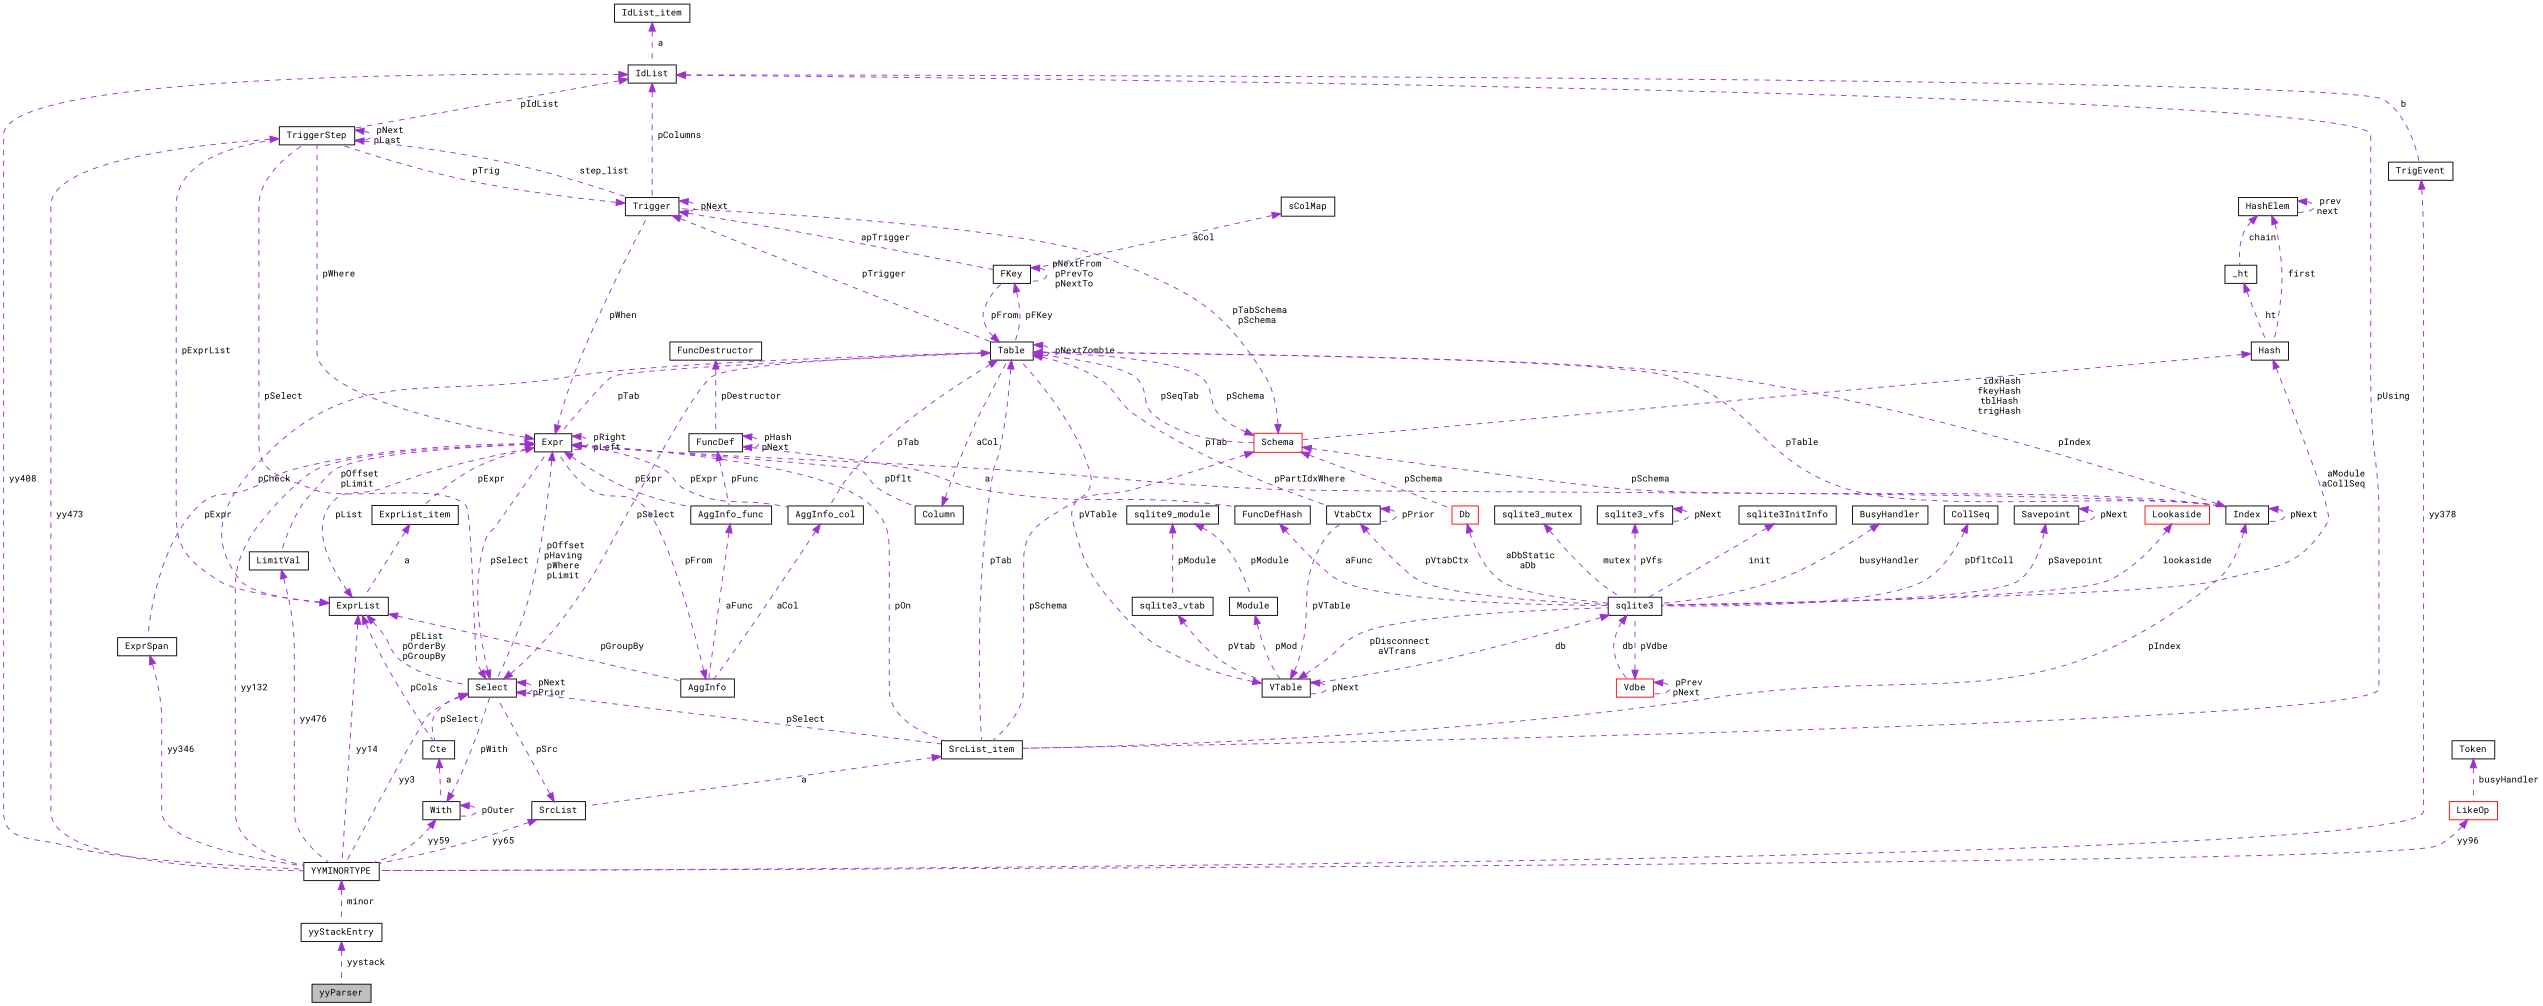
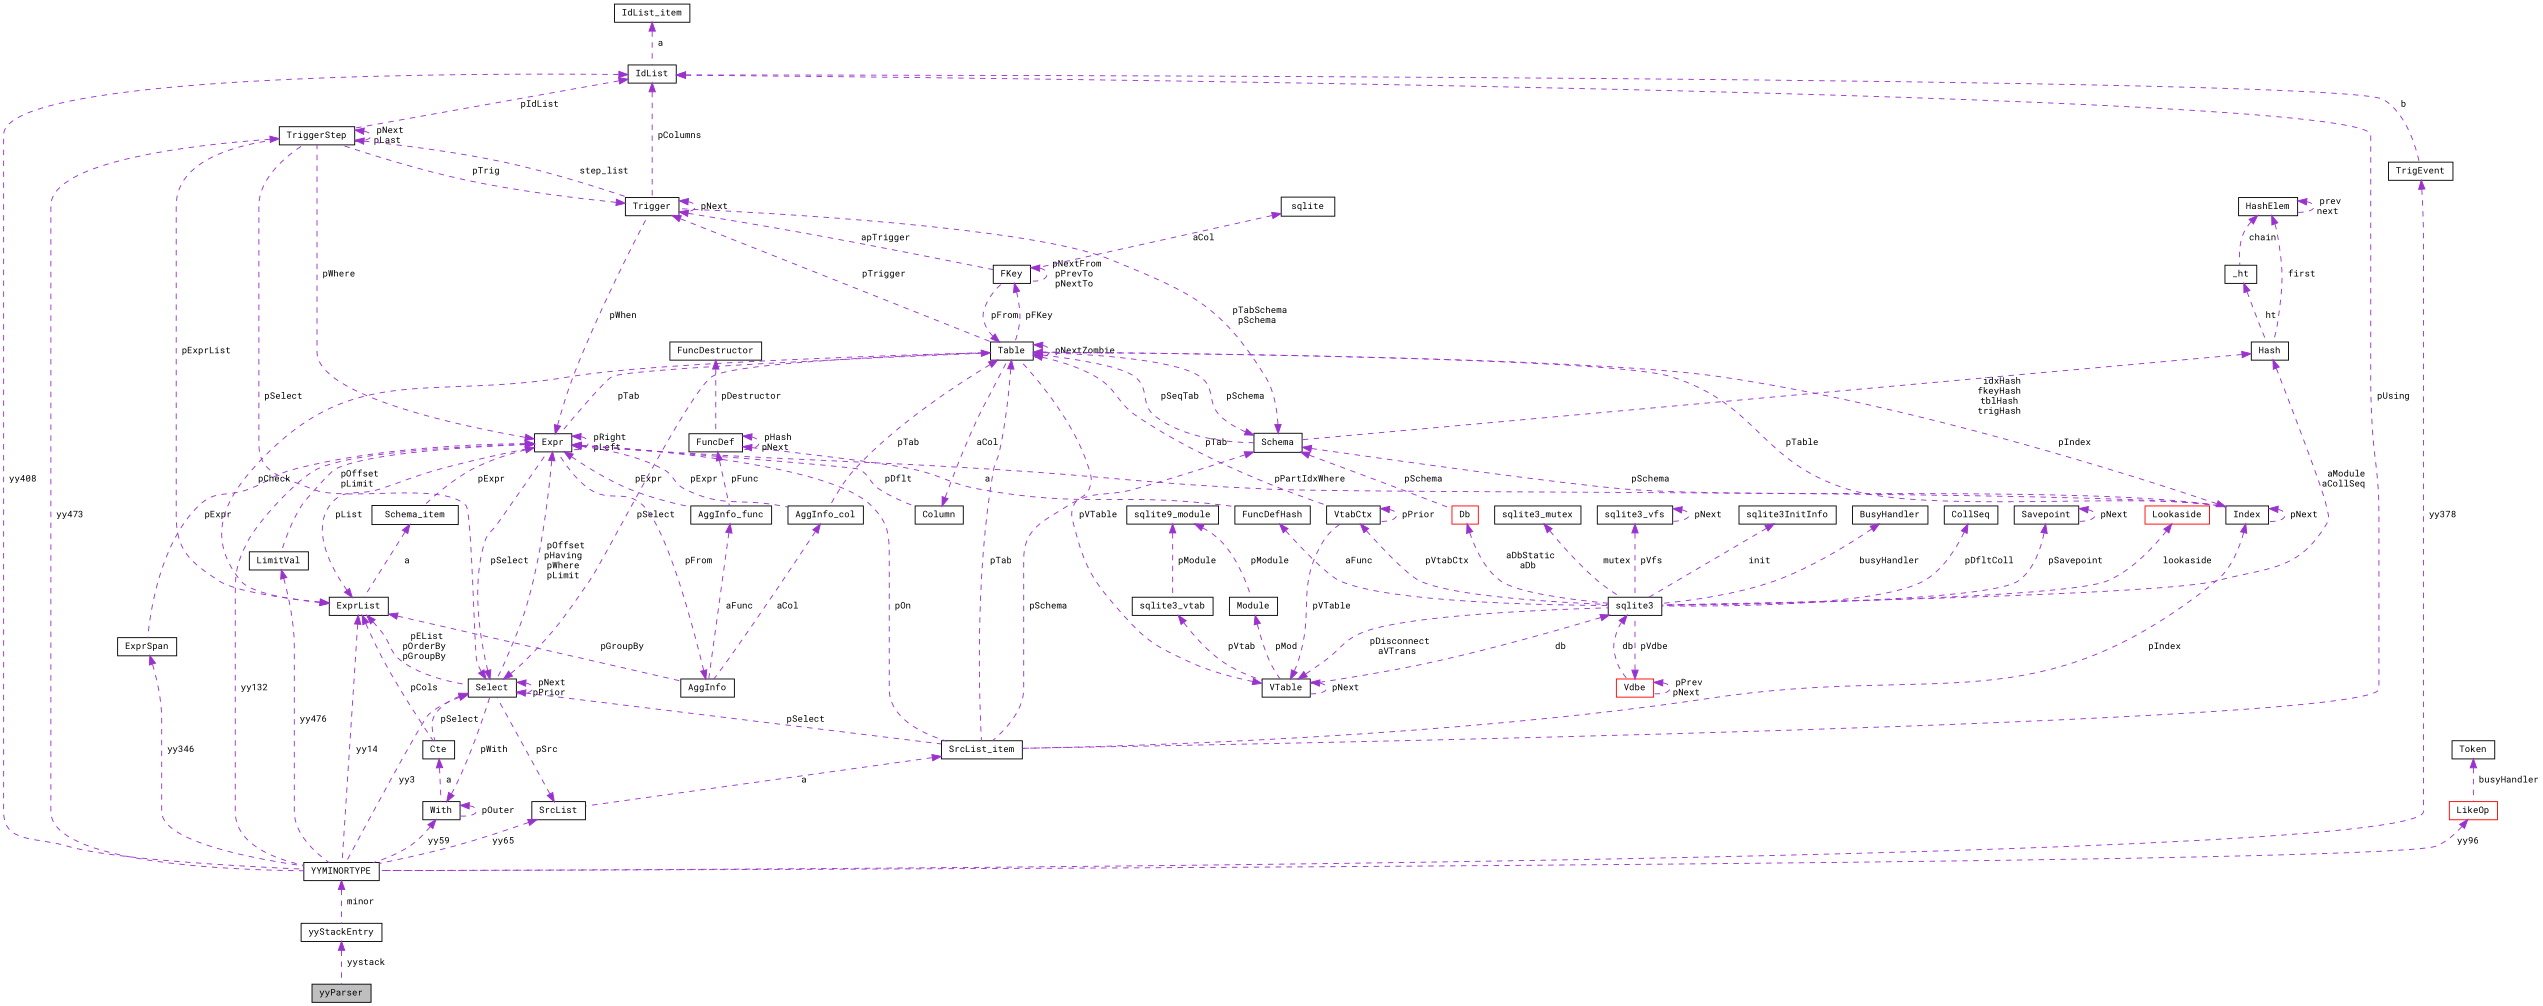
node "sColMap": label "sColMap" -> "sqlite"
node "Schema": color red -> black
node "ExprList_item": label "ExprList_item" -> "Schema_item"
